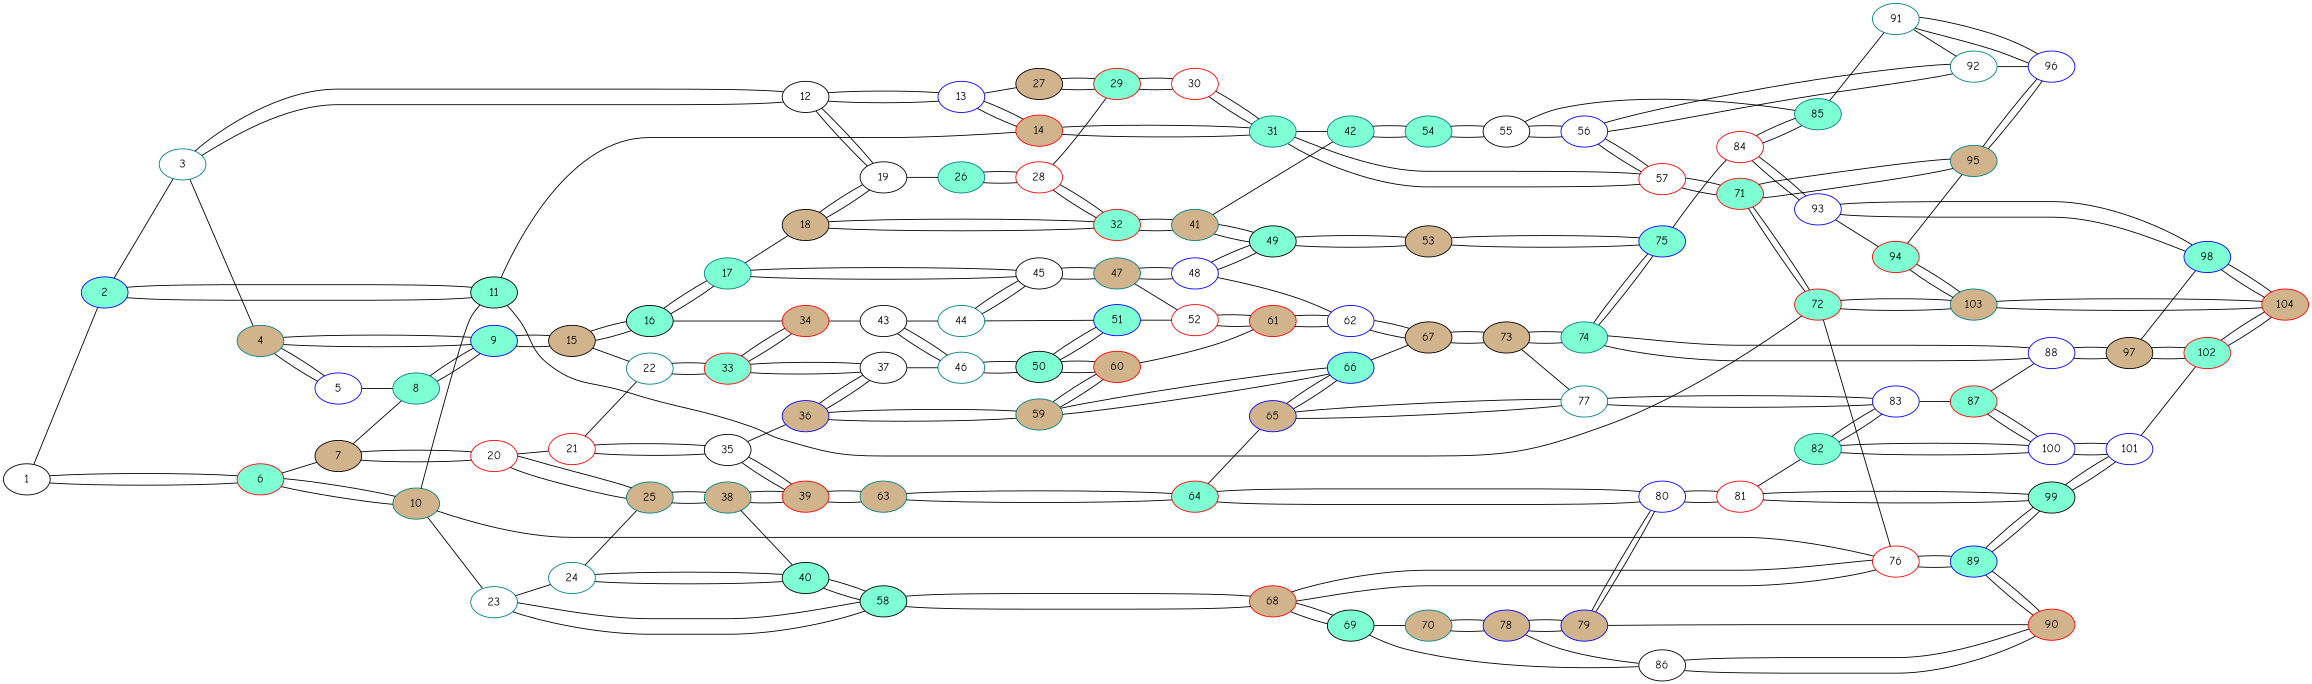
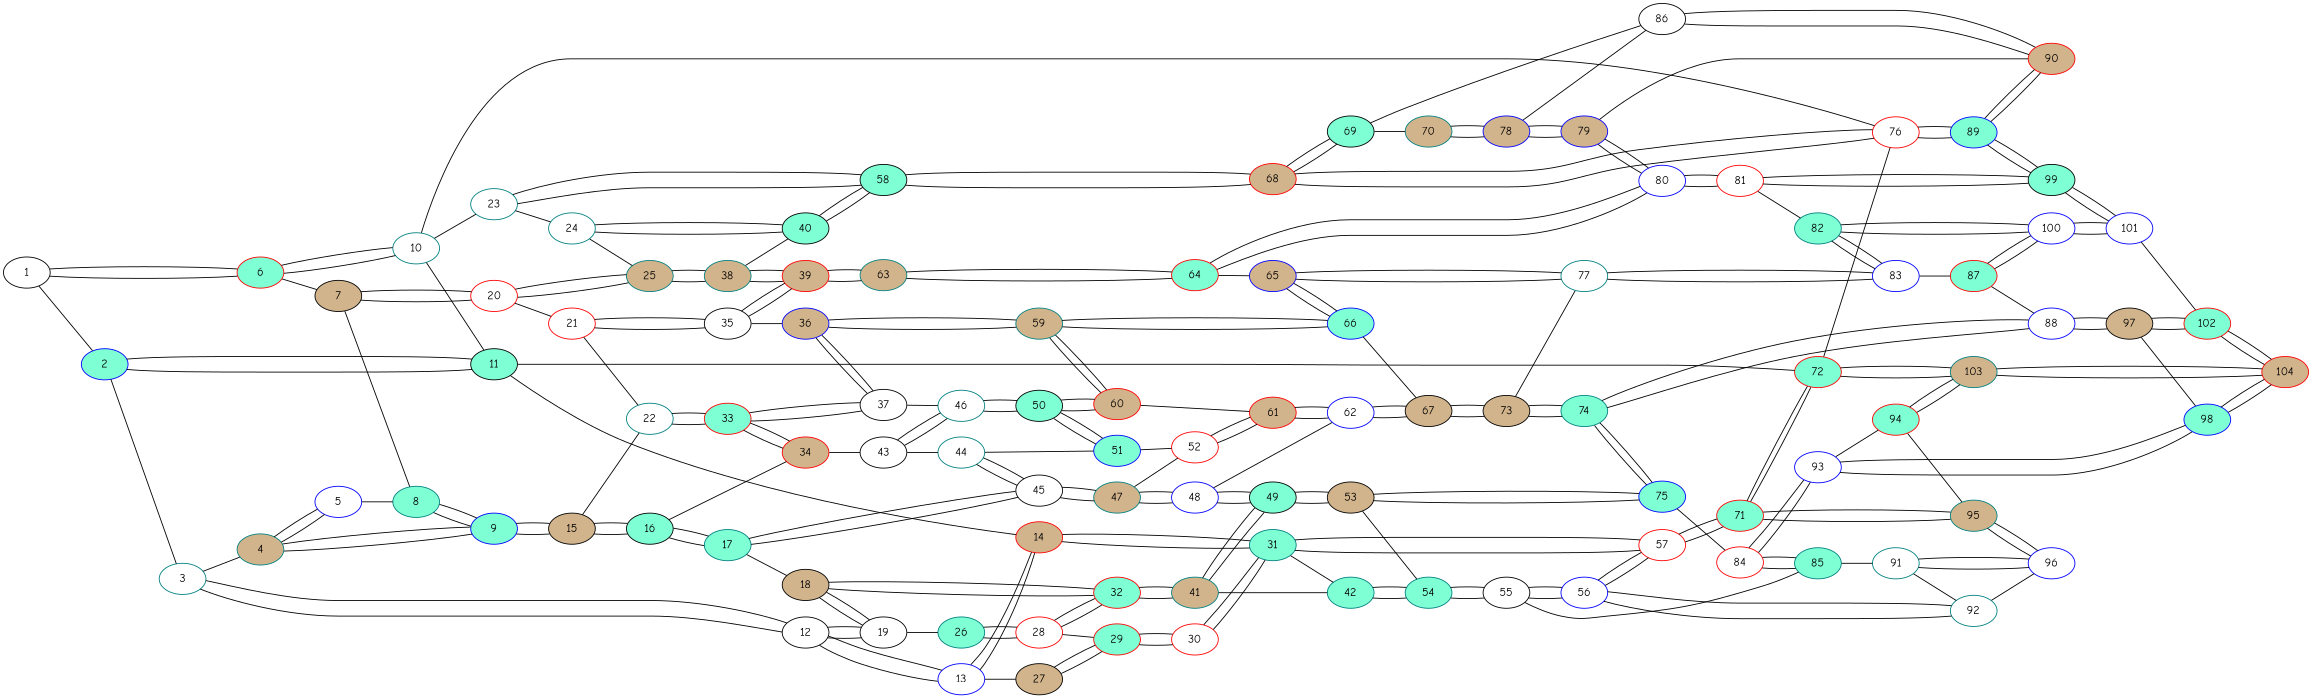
node "10": fillcolor tan -> white
edge "53" -- "54": added
